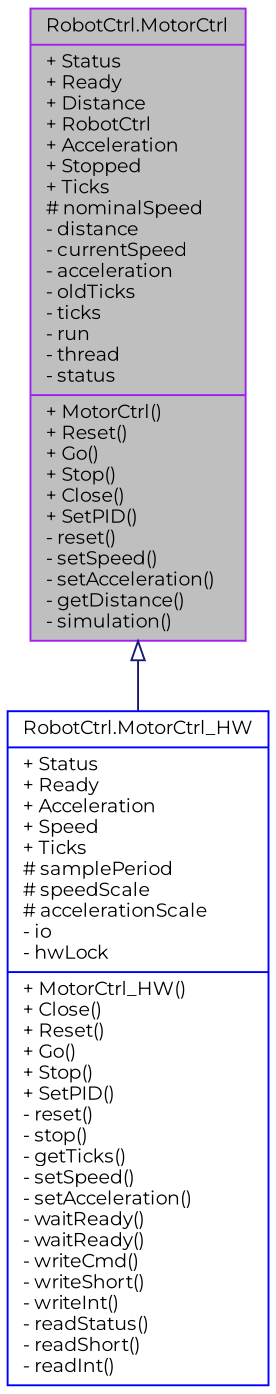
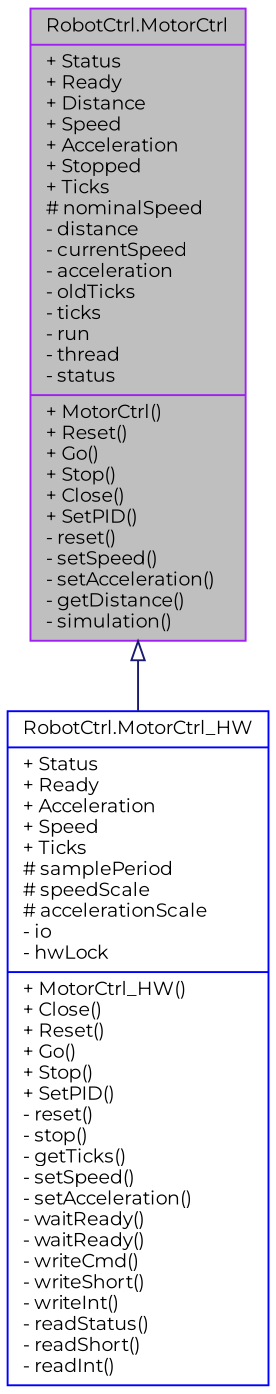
node "RobotCtrl.MotorCtrl": text "+ RobotCtrl" -> "+ Speed"
